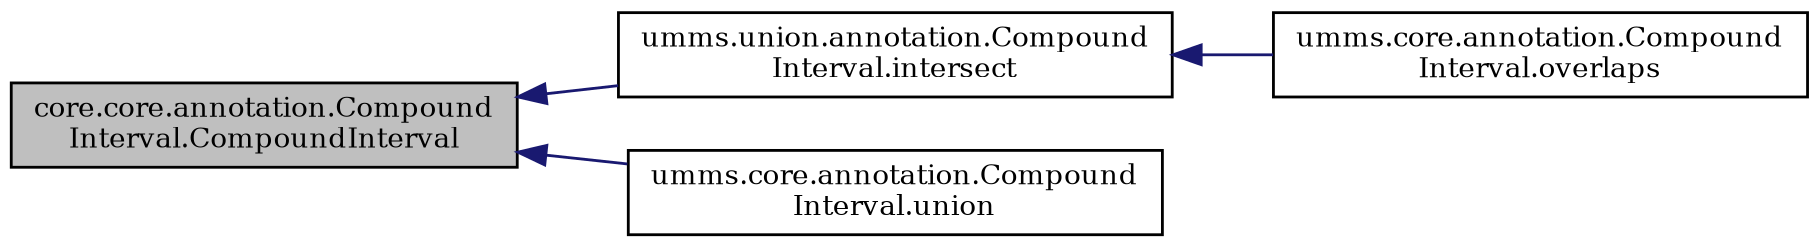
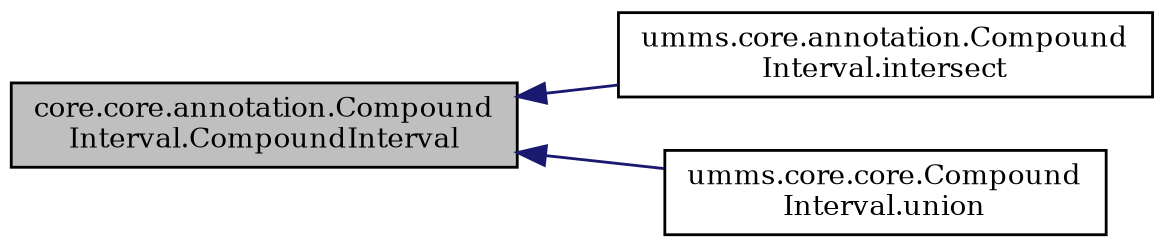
node "umms.union.annotation.Compound Interval.intersect": label "umms.union.annotation.Compound Interval.intersect" -> "umms.core.annotation.Compound Interval.intersect"
node "umms.core.annotation.Compound Interval.overlaps": removed
node "umms.core.annotation.Compound Interval.union": label "umms.core.annotation.Compound Interval.union" -> "umms.core.core.Compound Interval.union"
